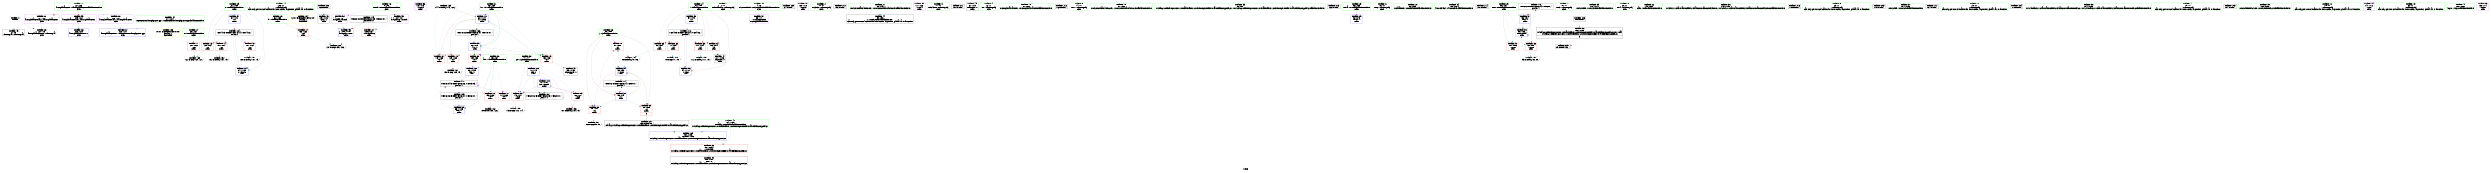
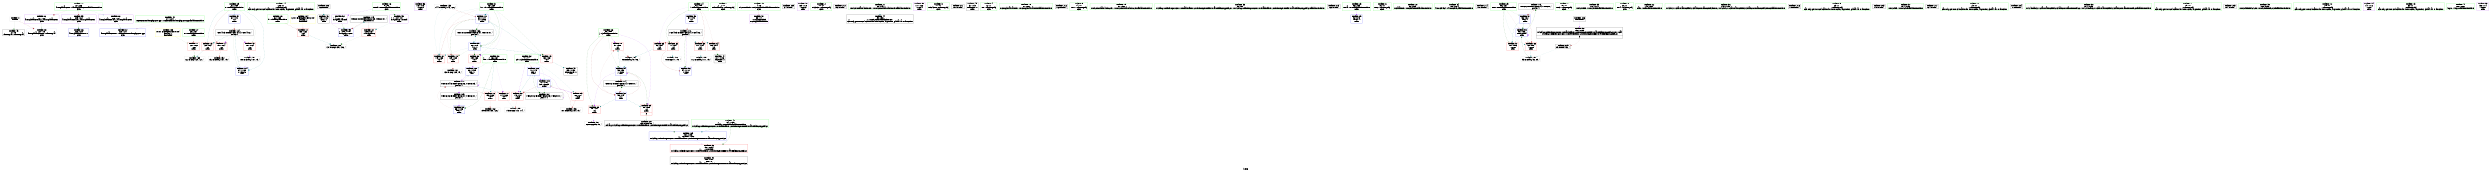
edge "NodeID: 24" -> "NodeID: 96": now "NodeID: 62" -> "NodeID: 96"
